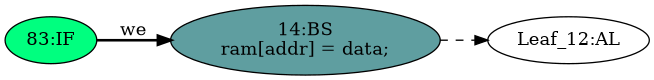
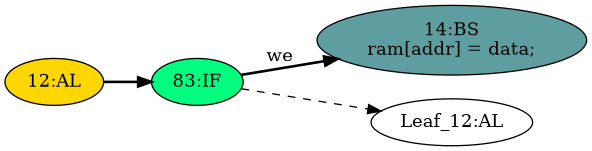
edge "14:BS ram[addr] = data;" -> "Leaf_12:AL": now "83:IF" -> "Leaf_12:AL"
node "12:AL": added
